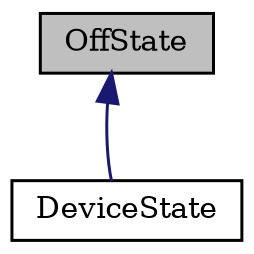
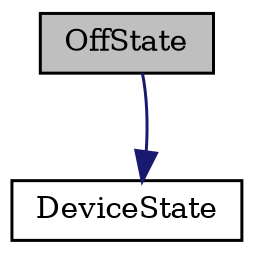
edge "DeviceState" -> "OffState": reversed
